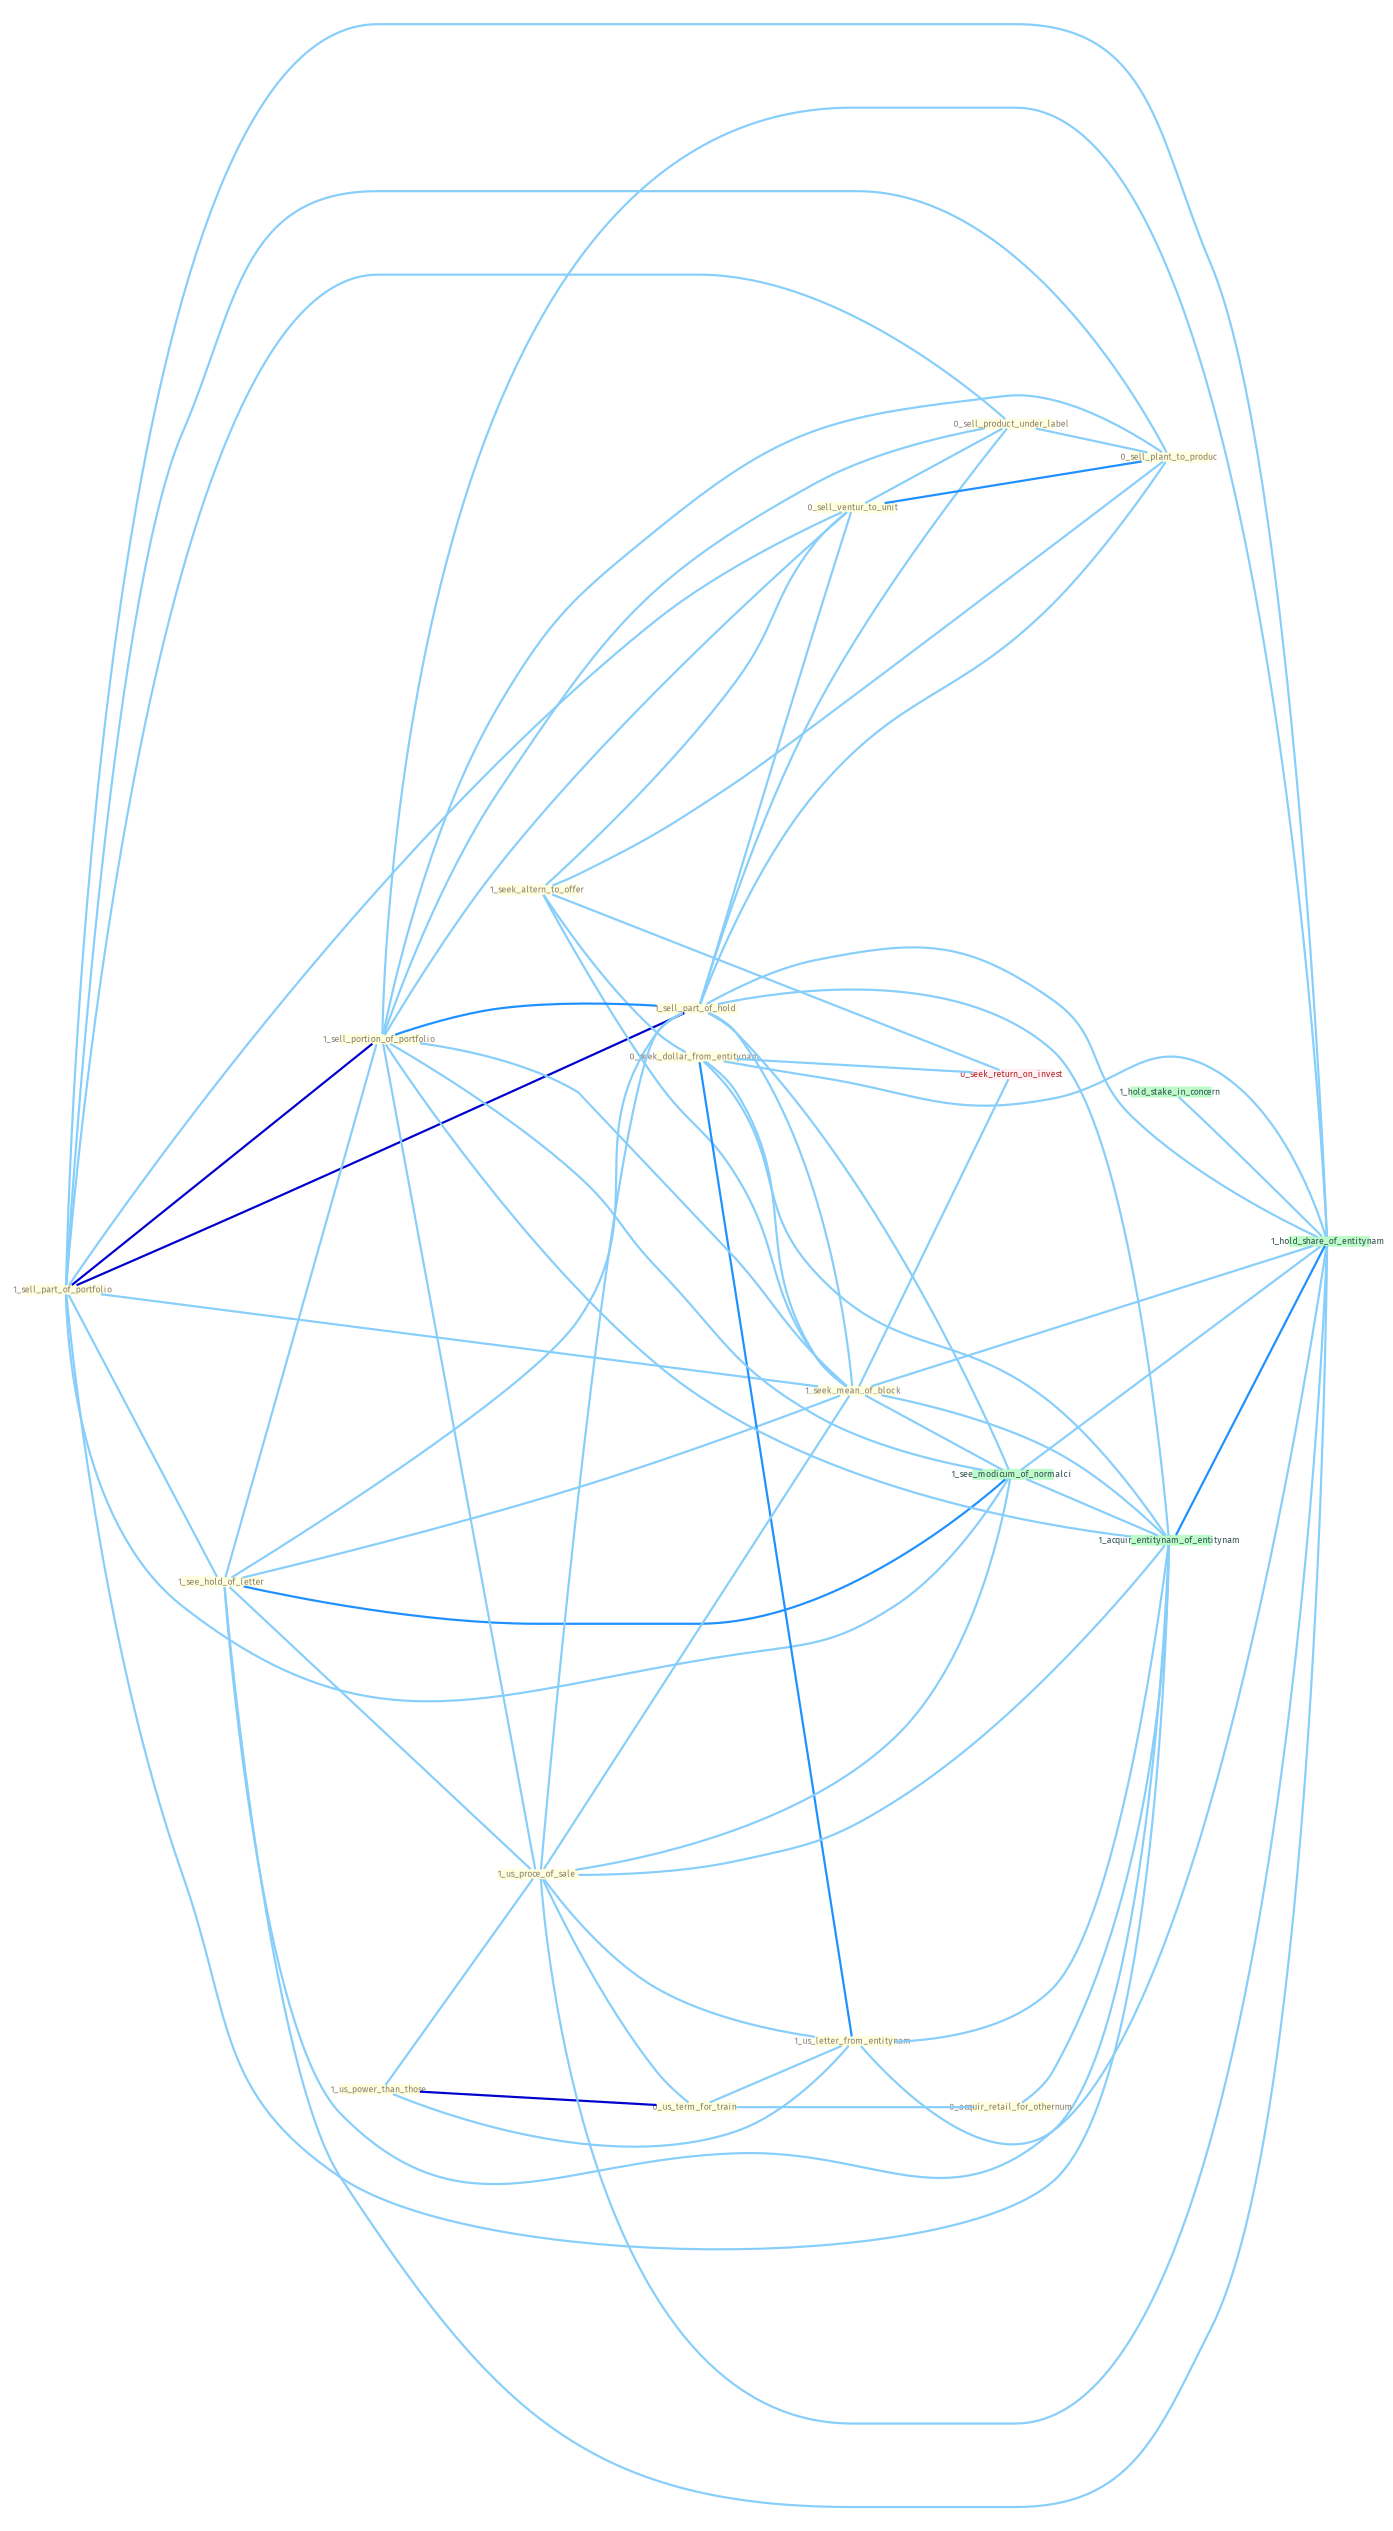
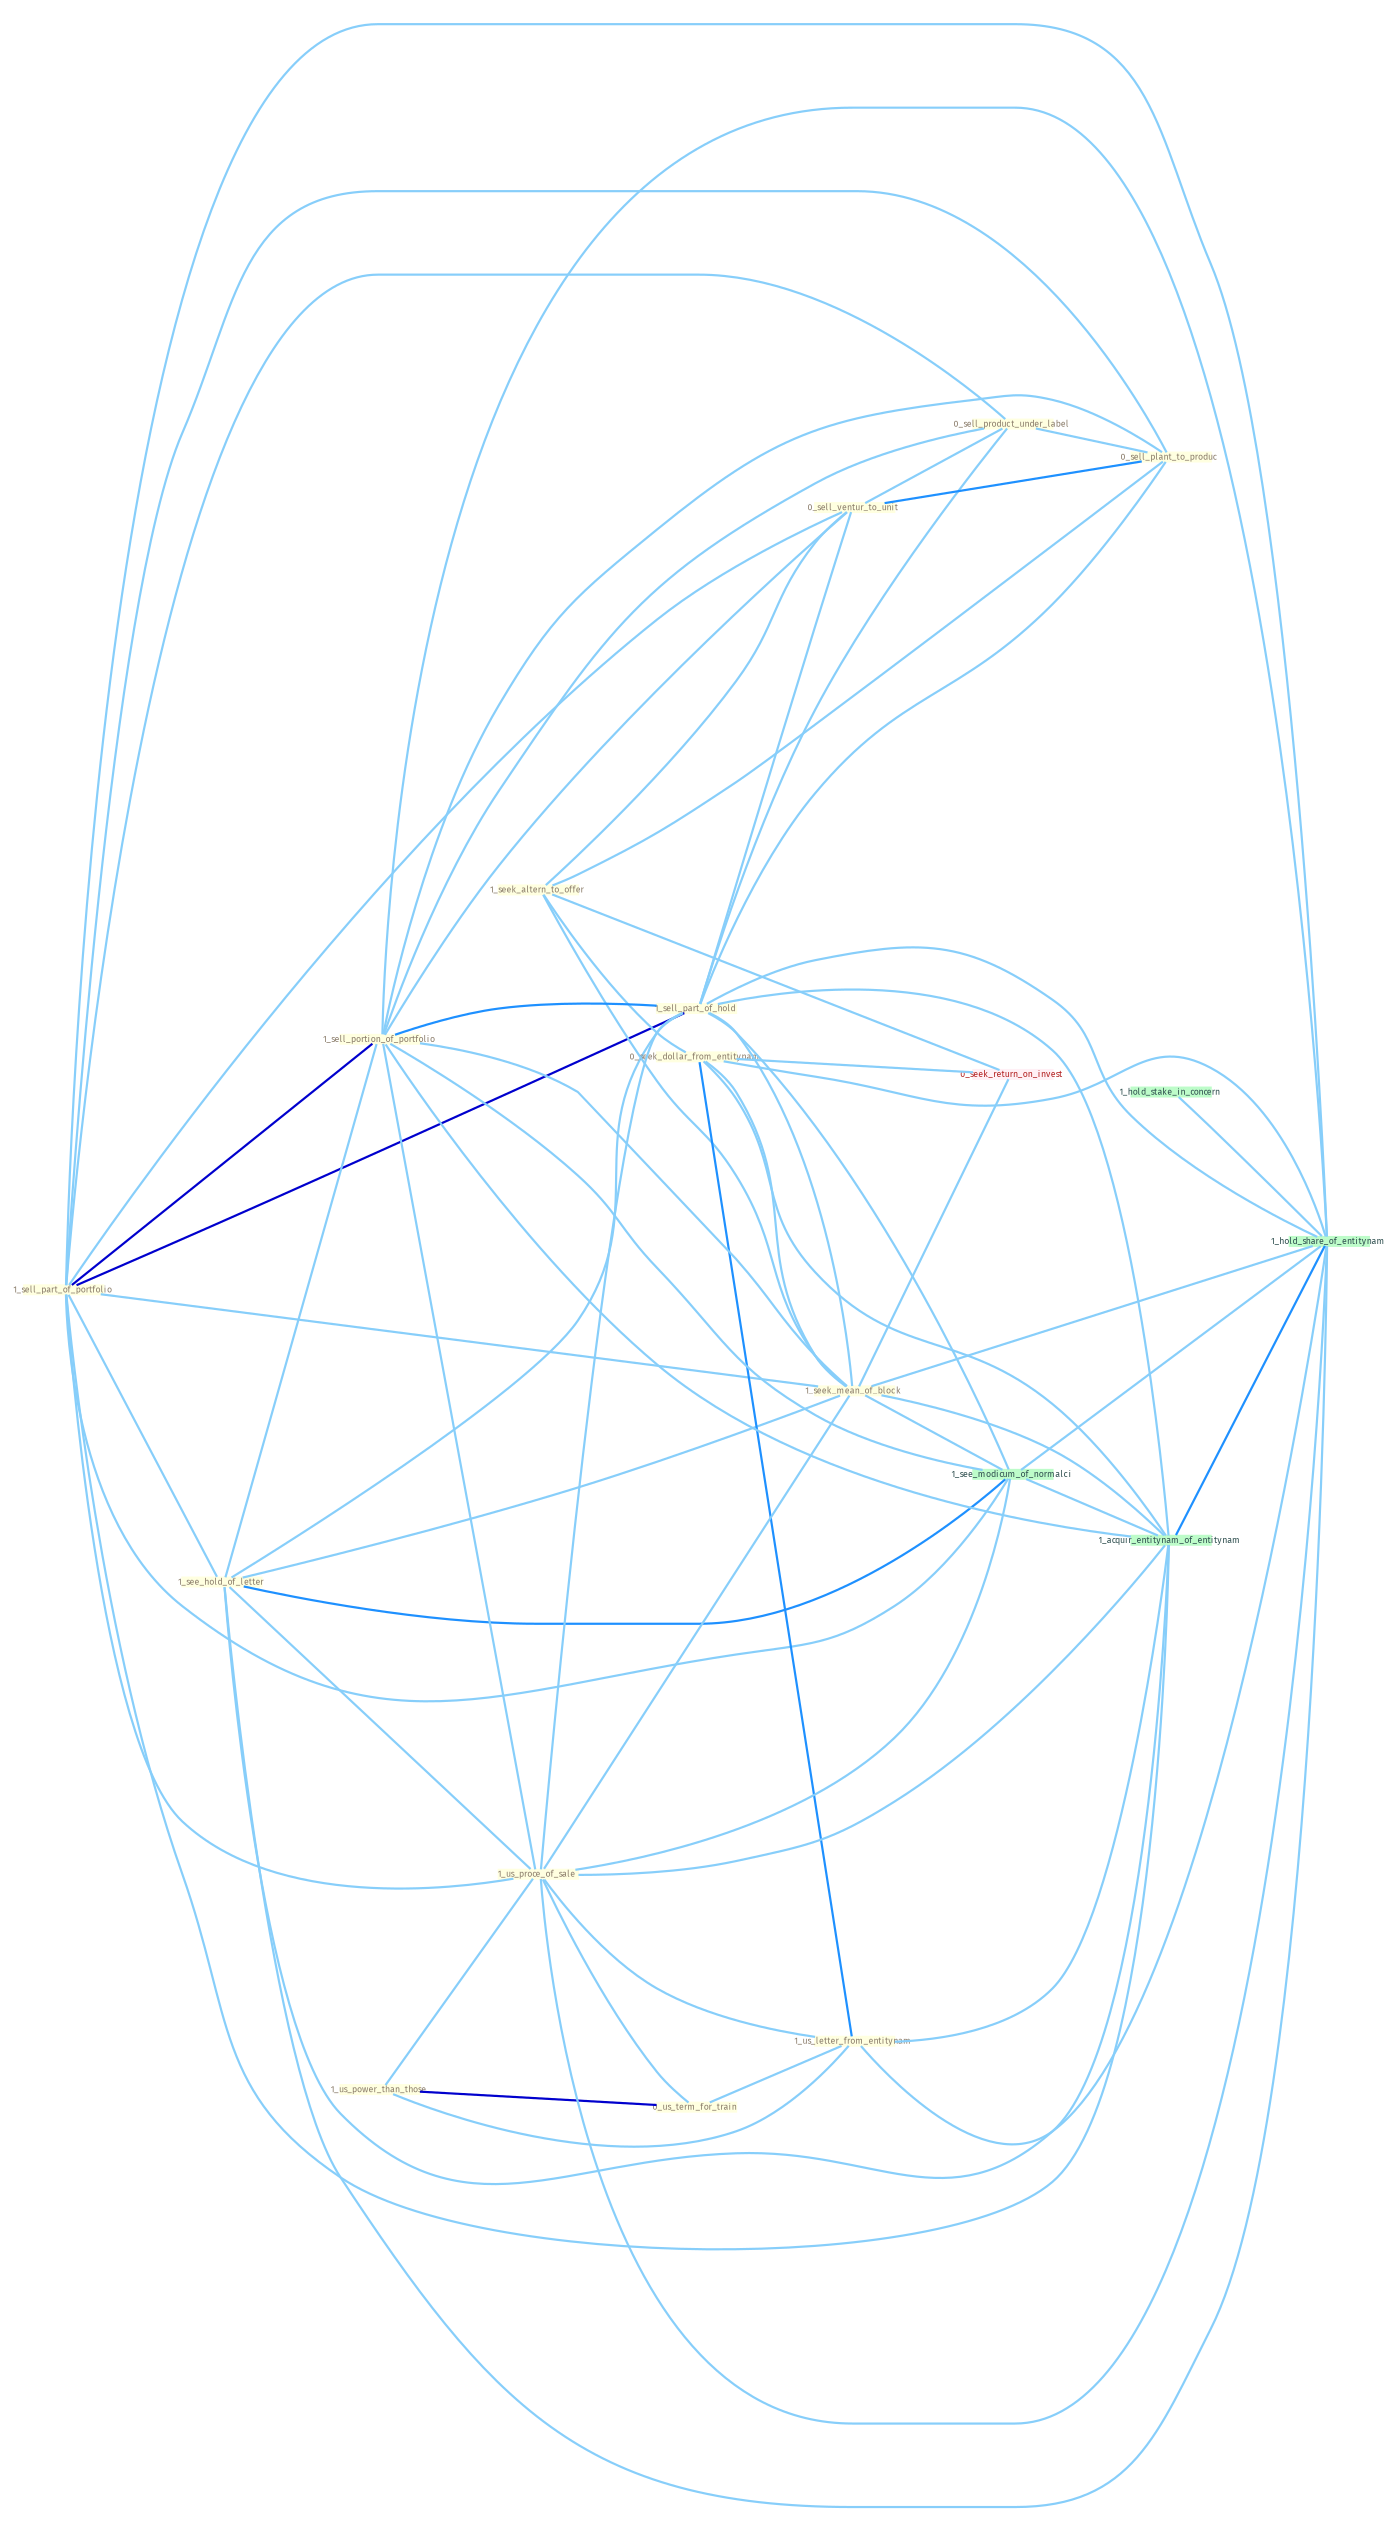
edge "1_sell_part_of_portfolio" -- "1_us_proce_of_sale": added
node "0_acquir_retail_for_othernum": removed
